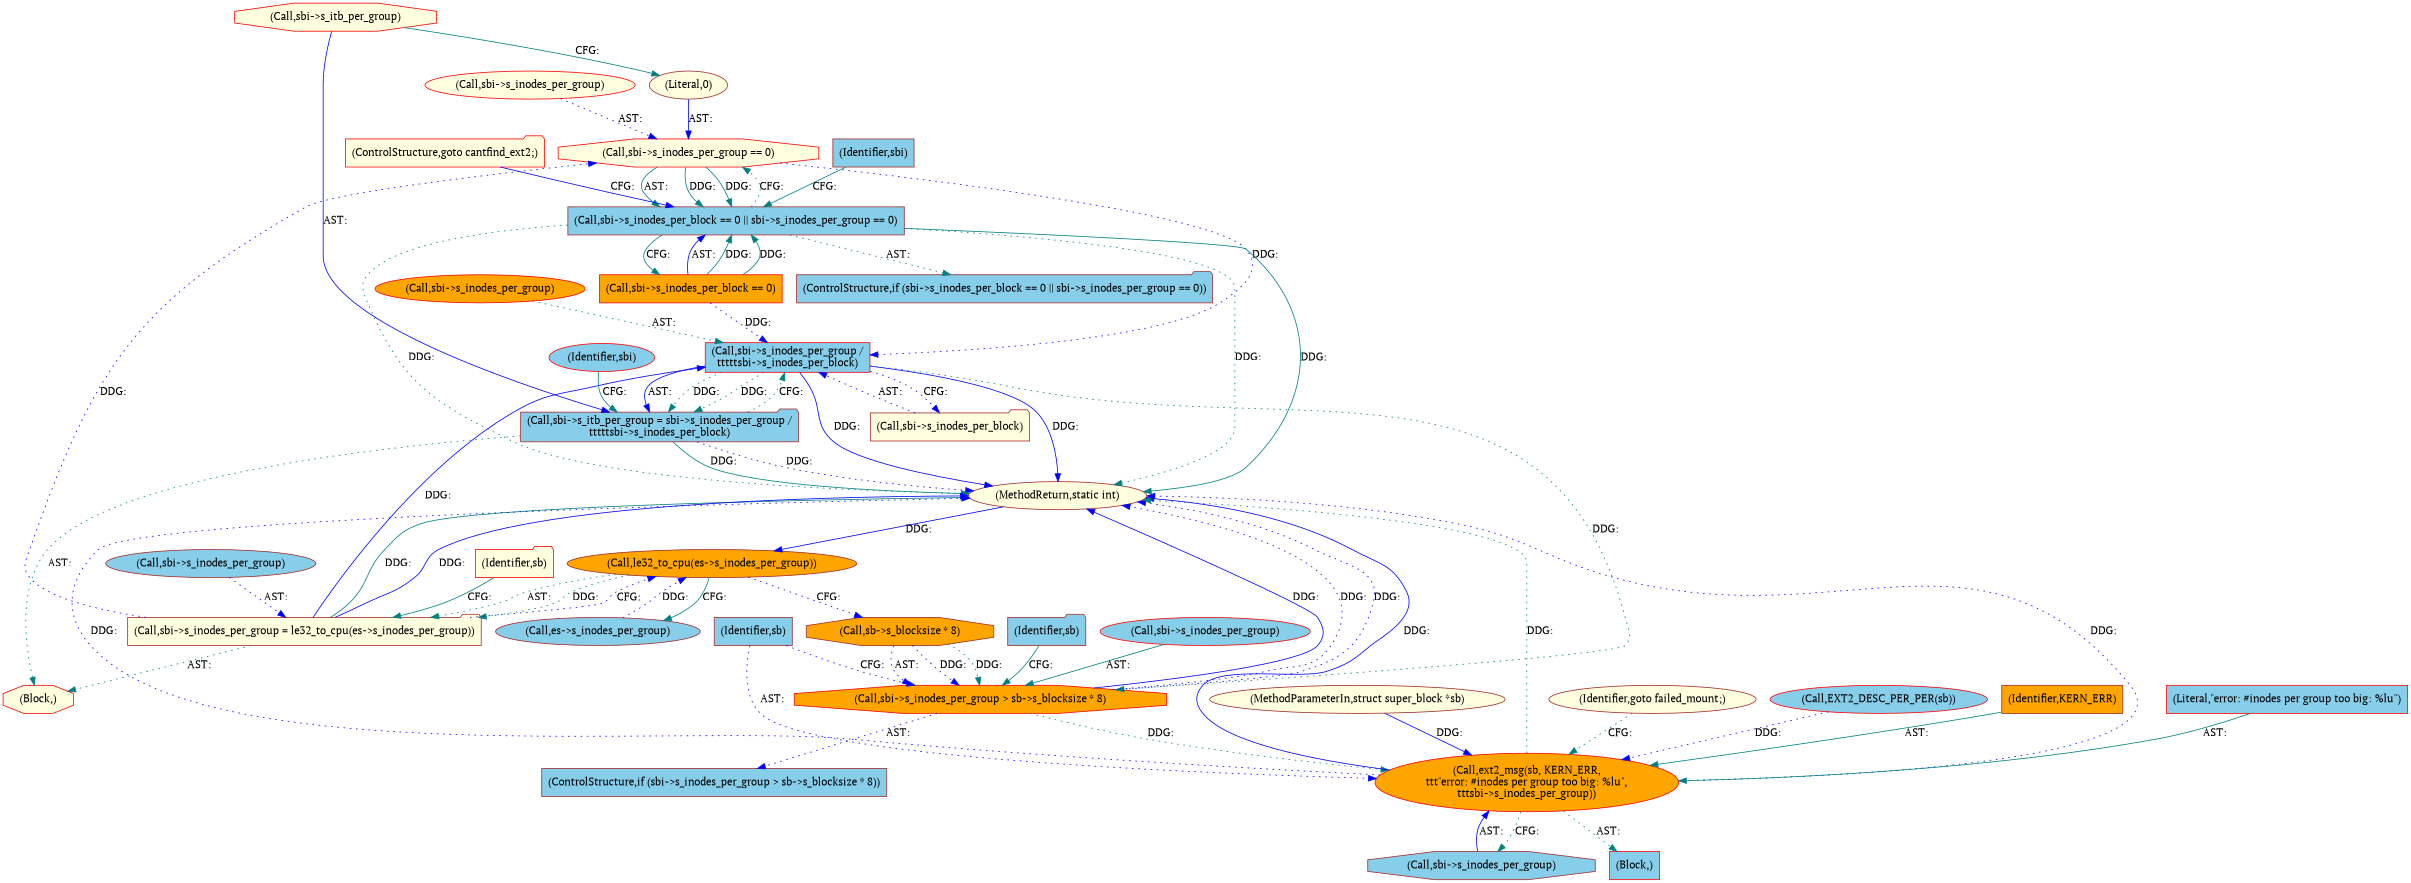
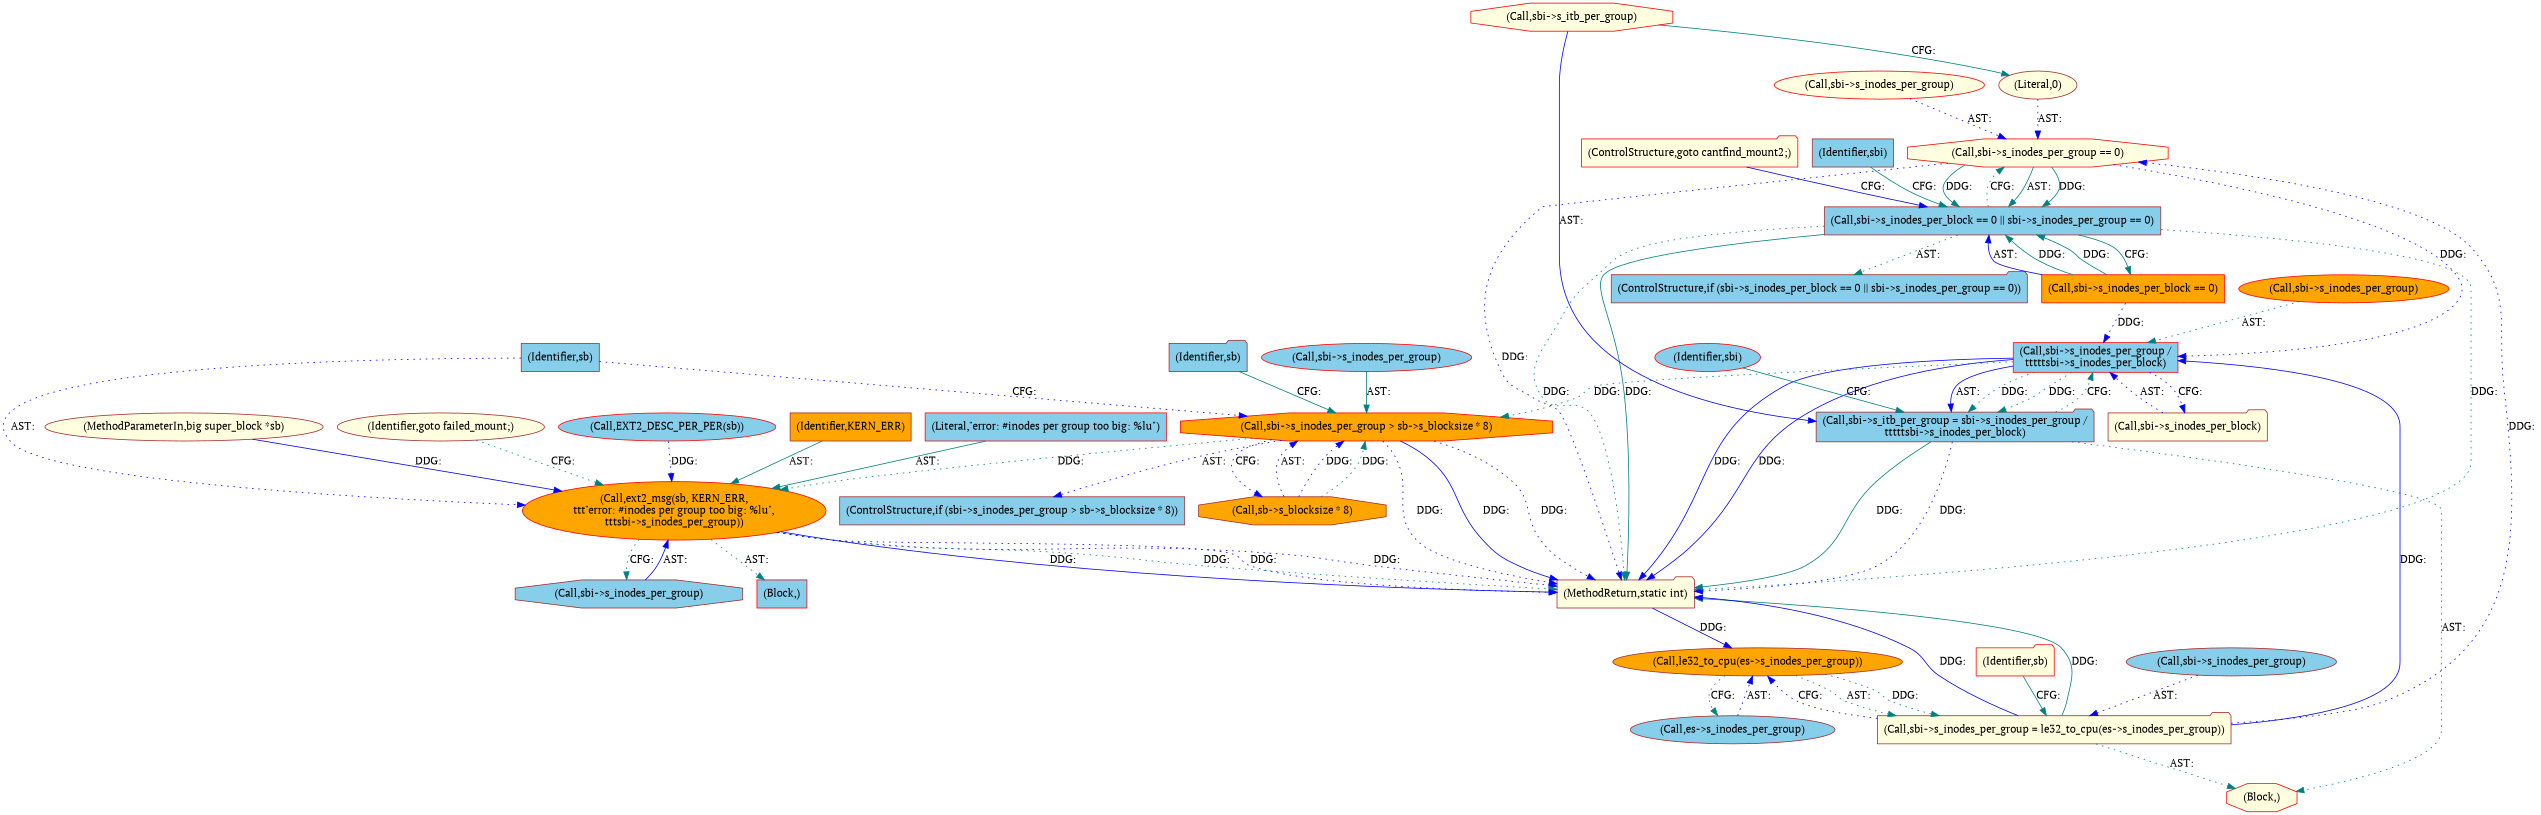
edge "(Literal,0)" -> "(Call,sbi->s_inodes_per_group == 0)": style solid -> dotted
node "(ControlStructure,goto cantfind_ext2;)": label "(ControlStructure,goto cantfind_ext2;)" -> "(ControlStructure,goto cantfind_mount2;)"
edge "(Call,sbi->s_inodes_per_group == 0)" -> "(MethodReturn,static int)": added, label "DDG:"
node "(MethodReturn,static int)": shape ellipse -> folder
edge "(Call,le32_to_cpu(es->s_inodes_per_group))" -> "(Call,sb->s_blocksize * 8)": now "(Call,sbi->s_inodes_per_group > sb->s_blocksize * 8)" -> "(Call,sb->s_blocksize * 8)"
edge "(Call,es->s_inodes_per_group)" -> "(Call,le32_to_cpu(es->s_inodes_per_group))": label "DDG: " -> "AST: "
edge "(Call,le32_to_cpu(es->s_inodes_per_group))" -> "(Call,es->s_inodes_per_group)": style solid -> dotted
node "(MethodParameterIn,struct super_block *sb)": label "(MethodParameterIn,struct super_block *sb)" -> "(MethodParameterIn,big super_block *sb)"
